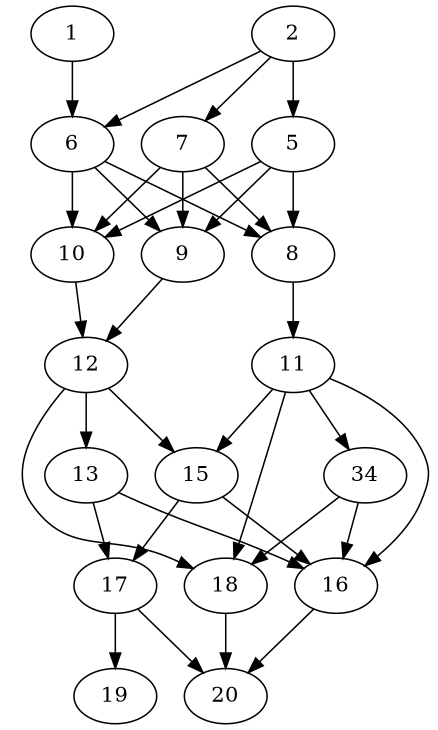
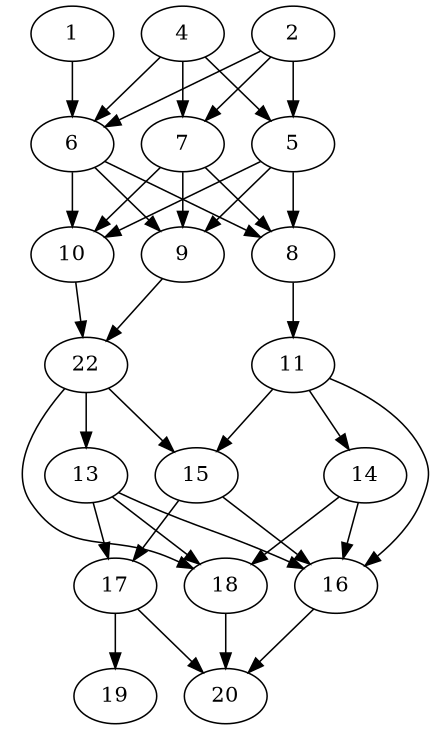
node "4": added
node "12": label "12" -> "22"
edge "11" -> "18": now "13" -> "18"
node "34": label "34" -> "14"
